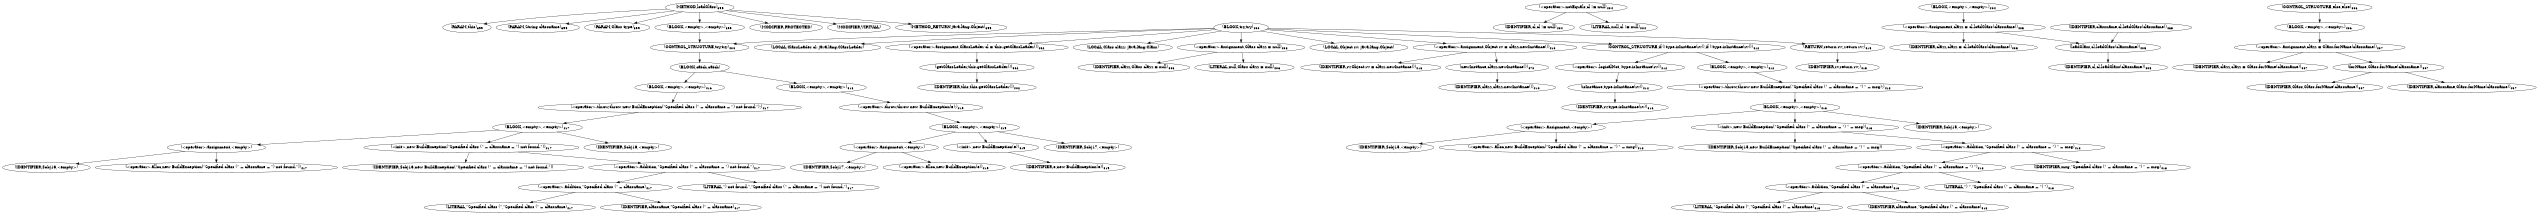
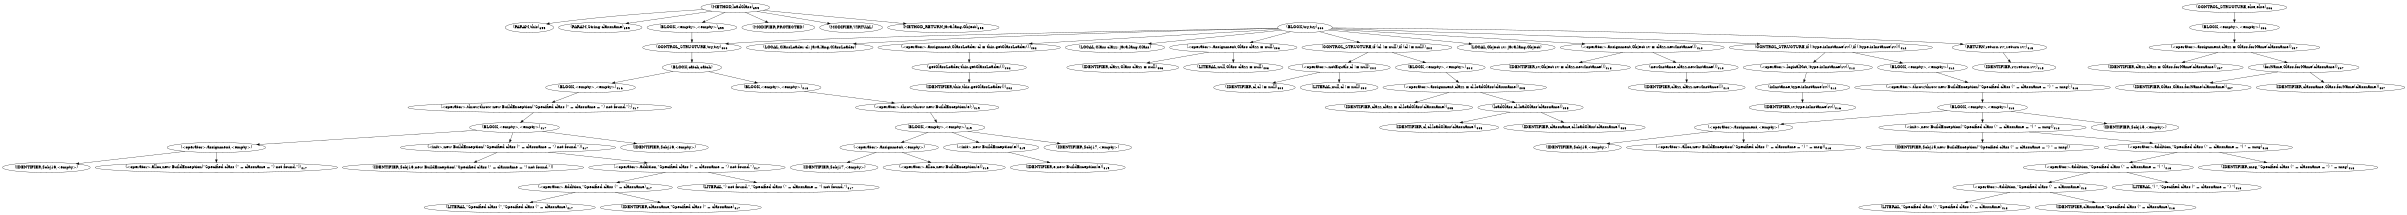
node "(PARAM,Class type)": removed
edge "(IDENTIFIER,classname,cl.loadClass(classname))" -> "(loadClass,cl.loadClass(classname))": reversed
node "(CONTROL_STRUCTURE,if (cl != null),if (cl != null))": added
node "(newInstance,clazz.newInstance())": text "470" -> "410"
